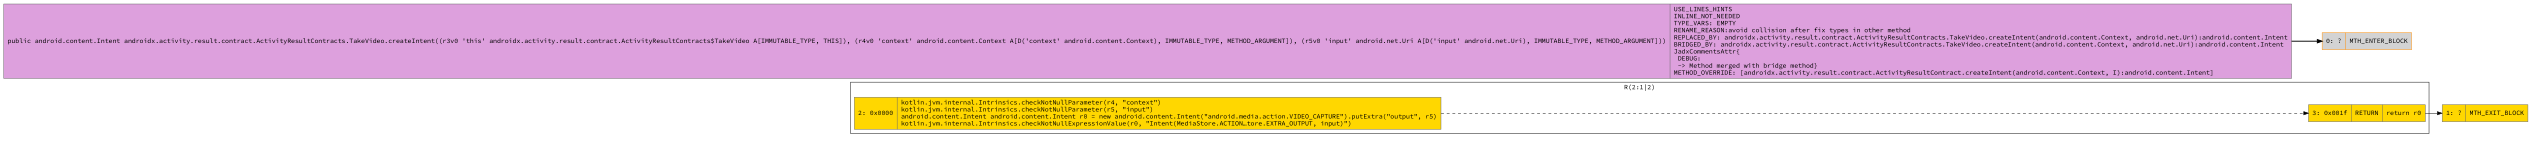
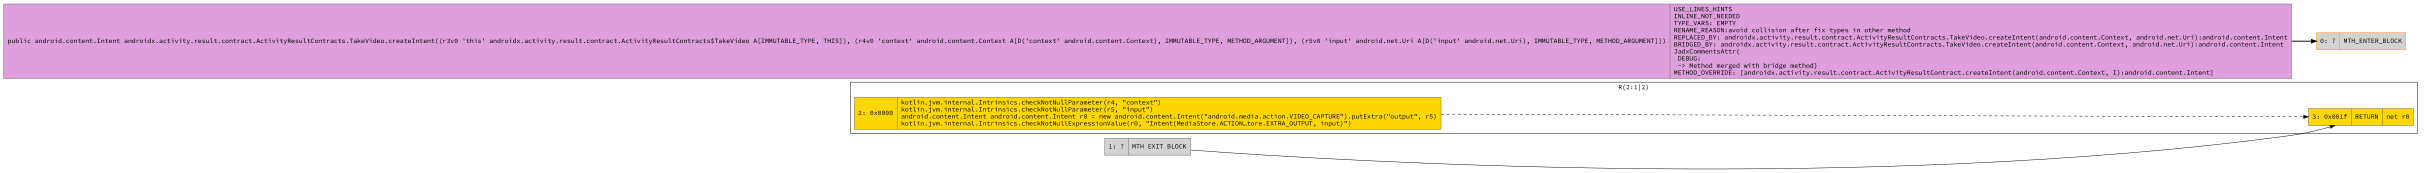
node "3: 0x001f": text "return r0" -> "net r0"
edge "3: 0x001f" -> "1: ?": reversed
node "1: ?": fillcolor gold -> lightgrey
